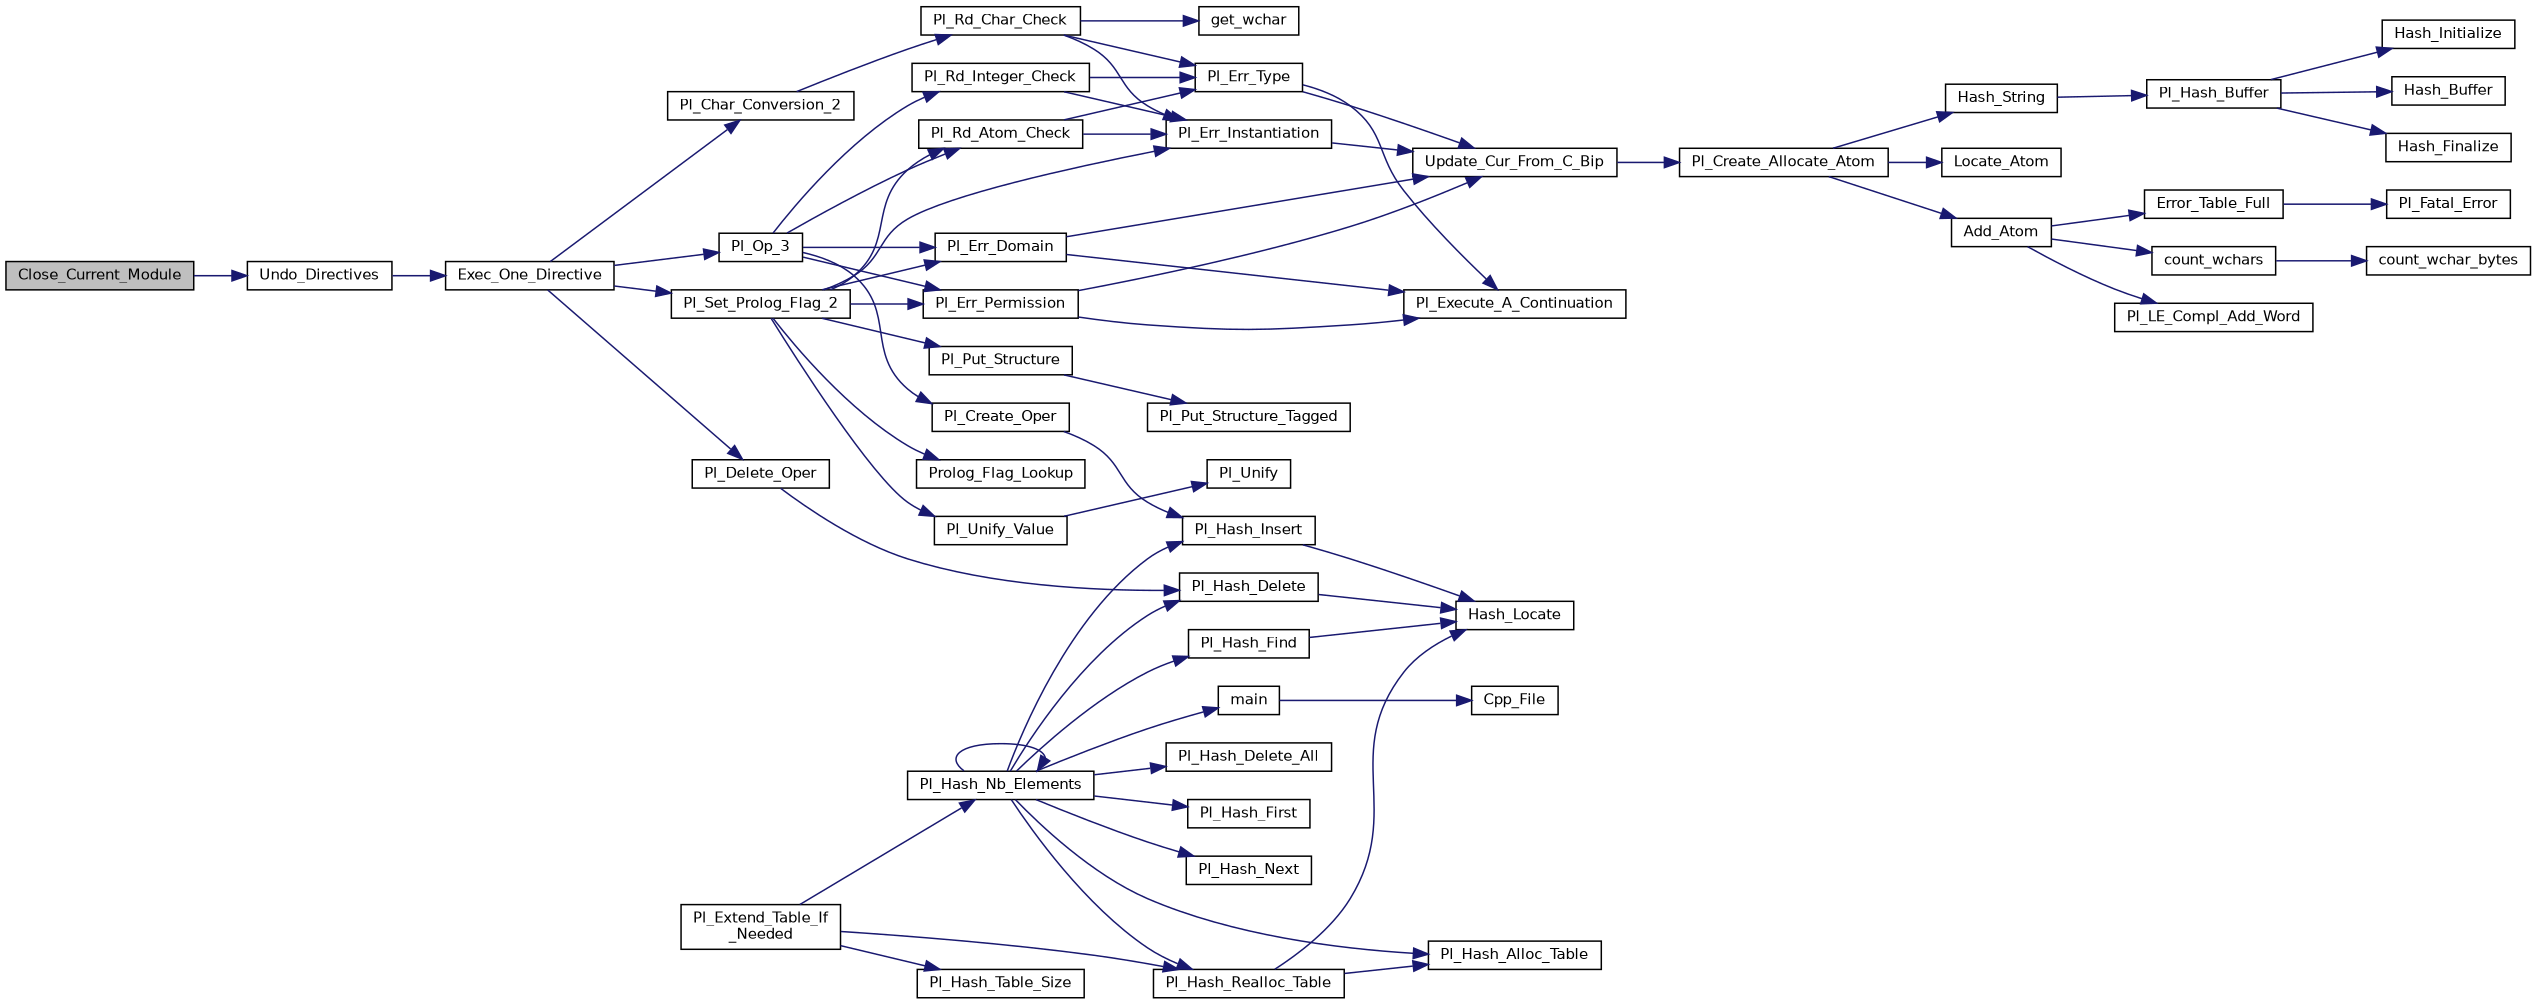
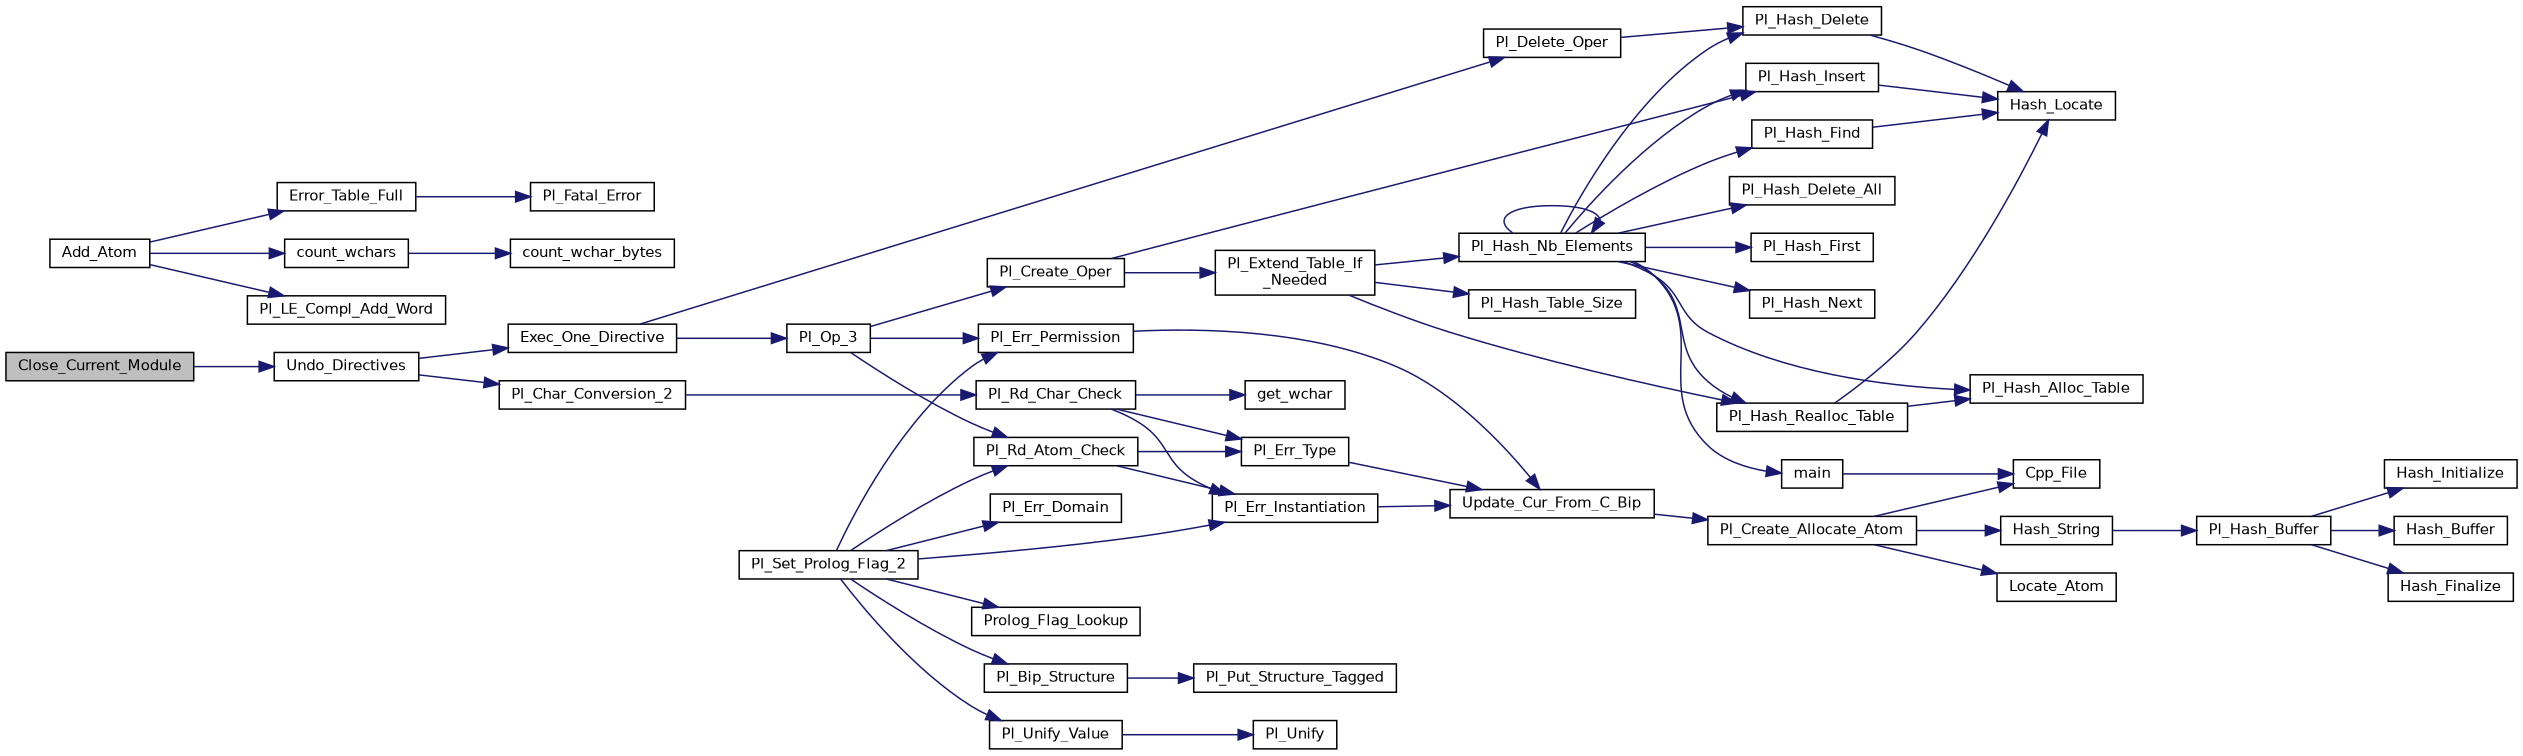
node "Pl_Rd_Integer_Check": removed
edge "Pl_Create_Allocate_Atom" -> "Add_Atom": now "Pl_Create_Allocate_Atom" -> "Cpp_File"
edge "Exec_One_Directive" -> "Pl_Char_Conversion_2": now "Undo_Directives" -> "Pl_Char_Conversion_2"
edge "Pl_Err_Domain" -> "Update_Cur_From_C_Bip": removed
edge "Pl_Op_3" -> "Pl_Err_Domain": removed
edge "Pl_Create_Oper" -> "Pl_Extend_Table_If _Needed": added
edge "Exec_One_Directive" -> "Pl_Set_Prolog_Flag_2": removed
node "Pl_Execute_A_Continuation": removed
node "Pl_Put_Structure": label "Pl_Put_Structure" -> "Pl_Bip_Structure"
